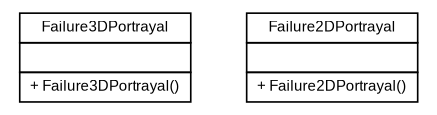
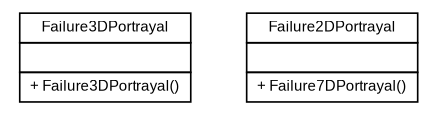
node "Failure2DPortrayal": text "+ Failure2DPortrayal()" -> "+ Failure7DPortrayal()"
